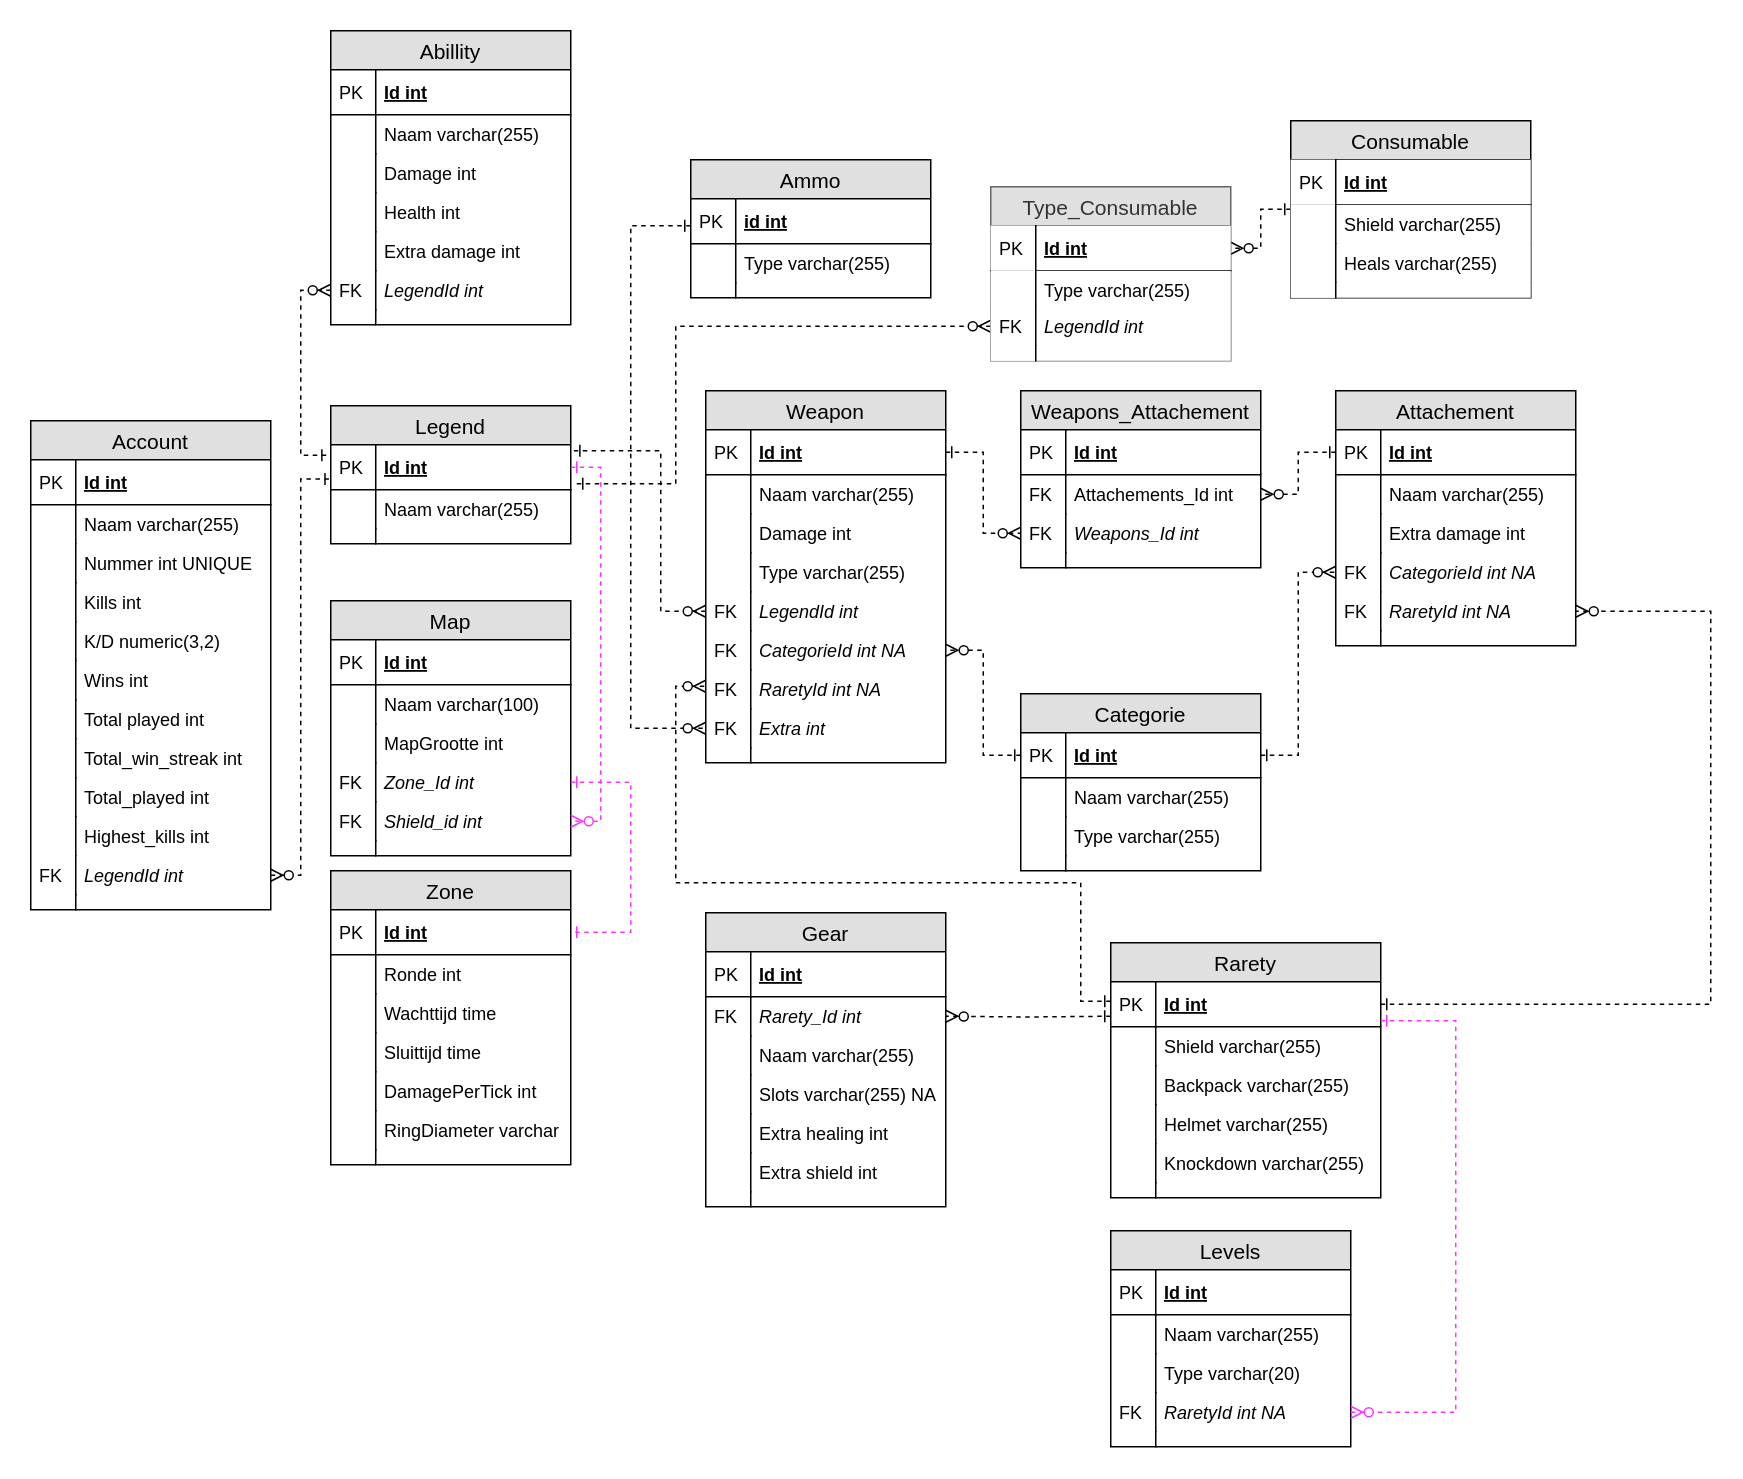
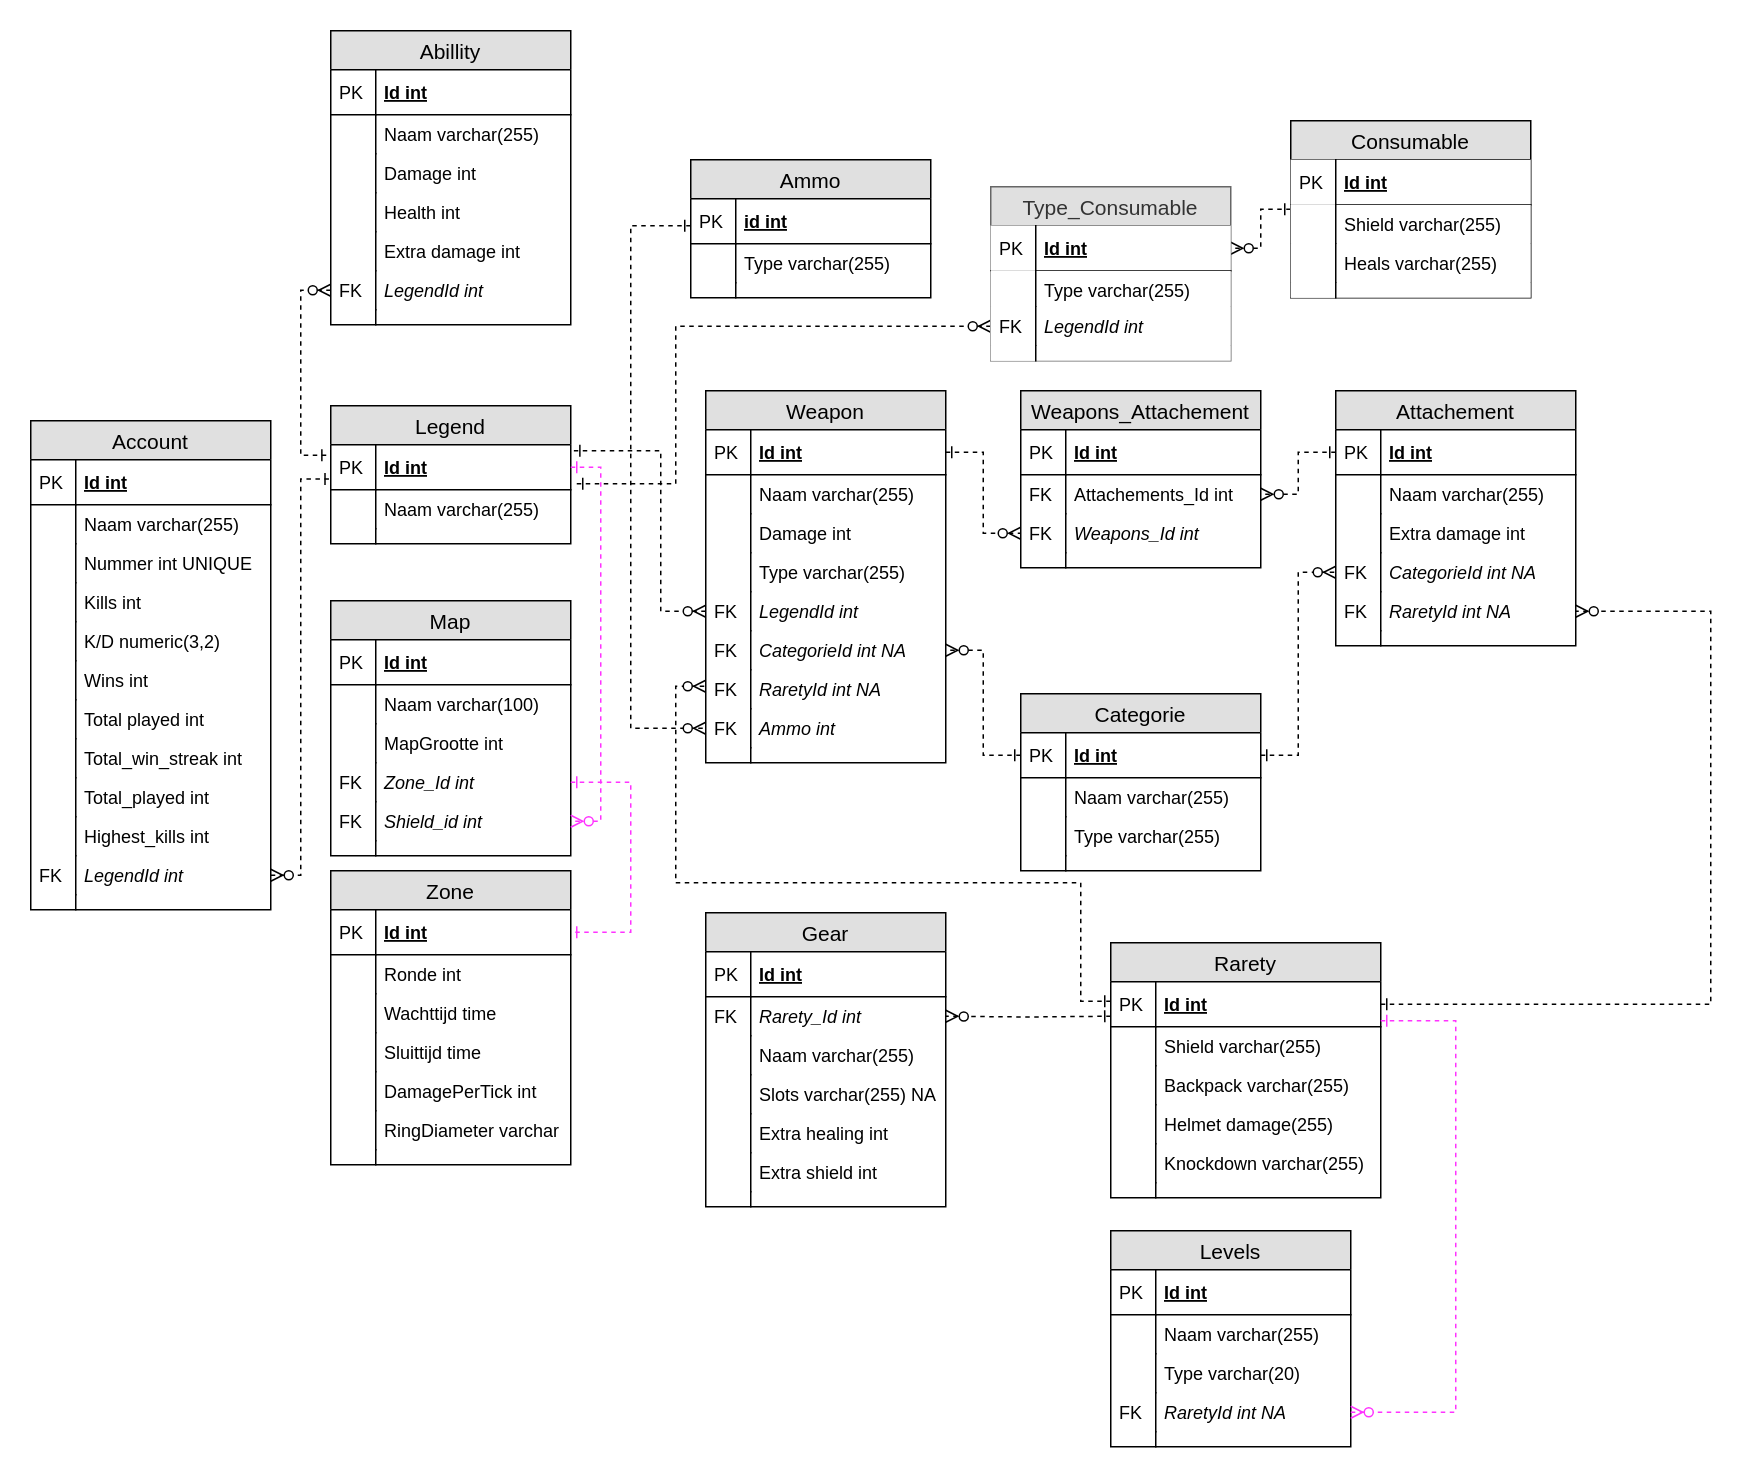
node "Extra int": label "Extra int" -> "Ammo int"
node "Helmet varchar(255)": label "Helmet varchar(255)" -> "Helmet damage(255)"
